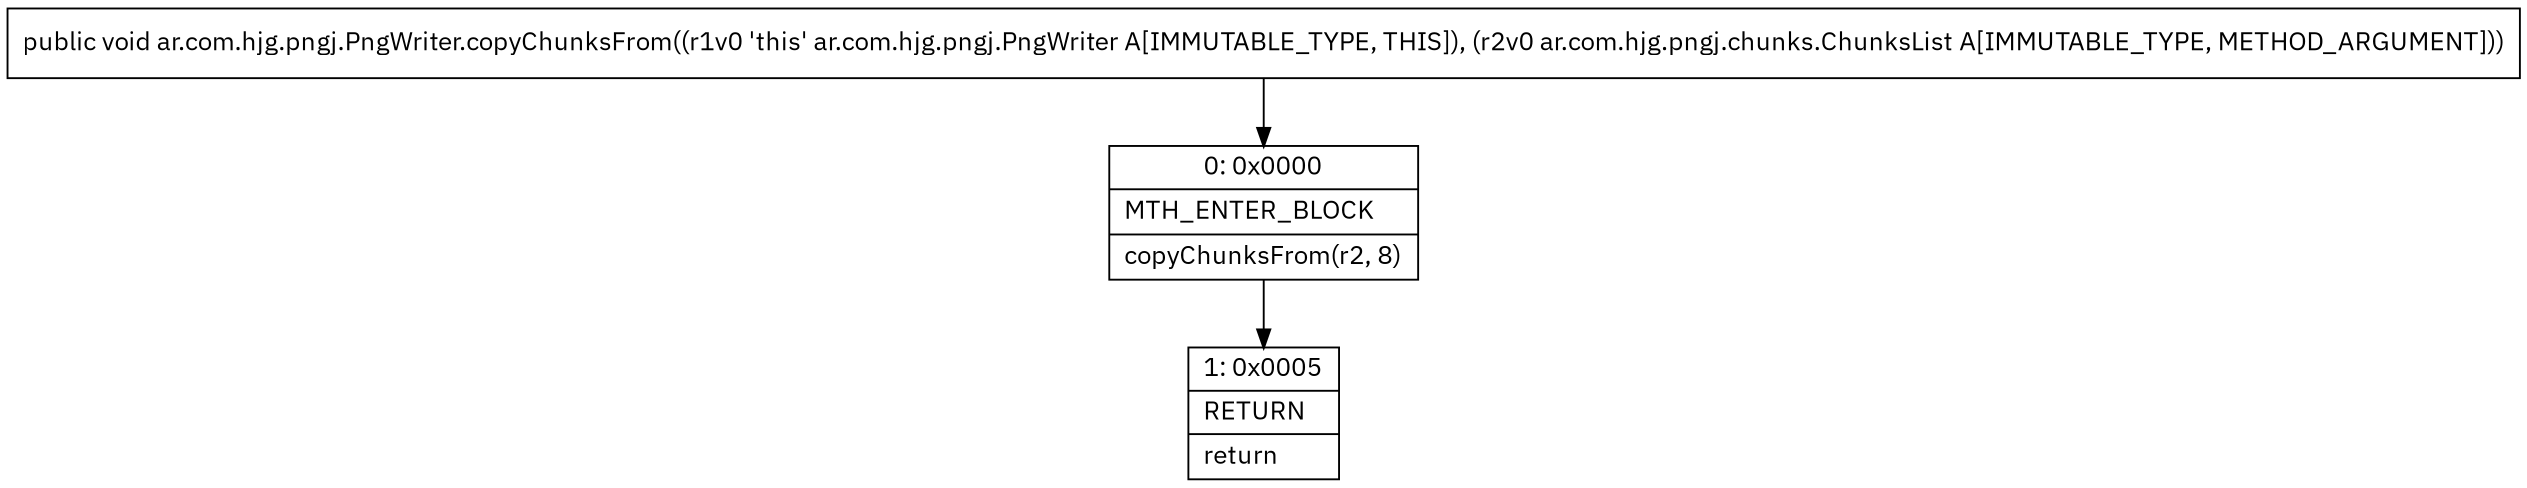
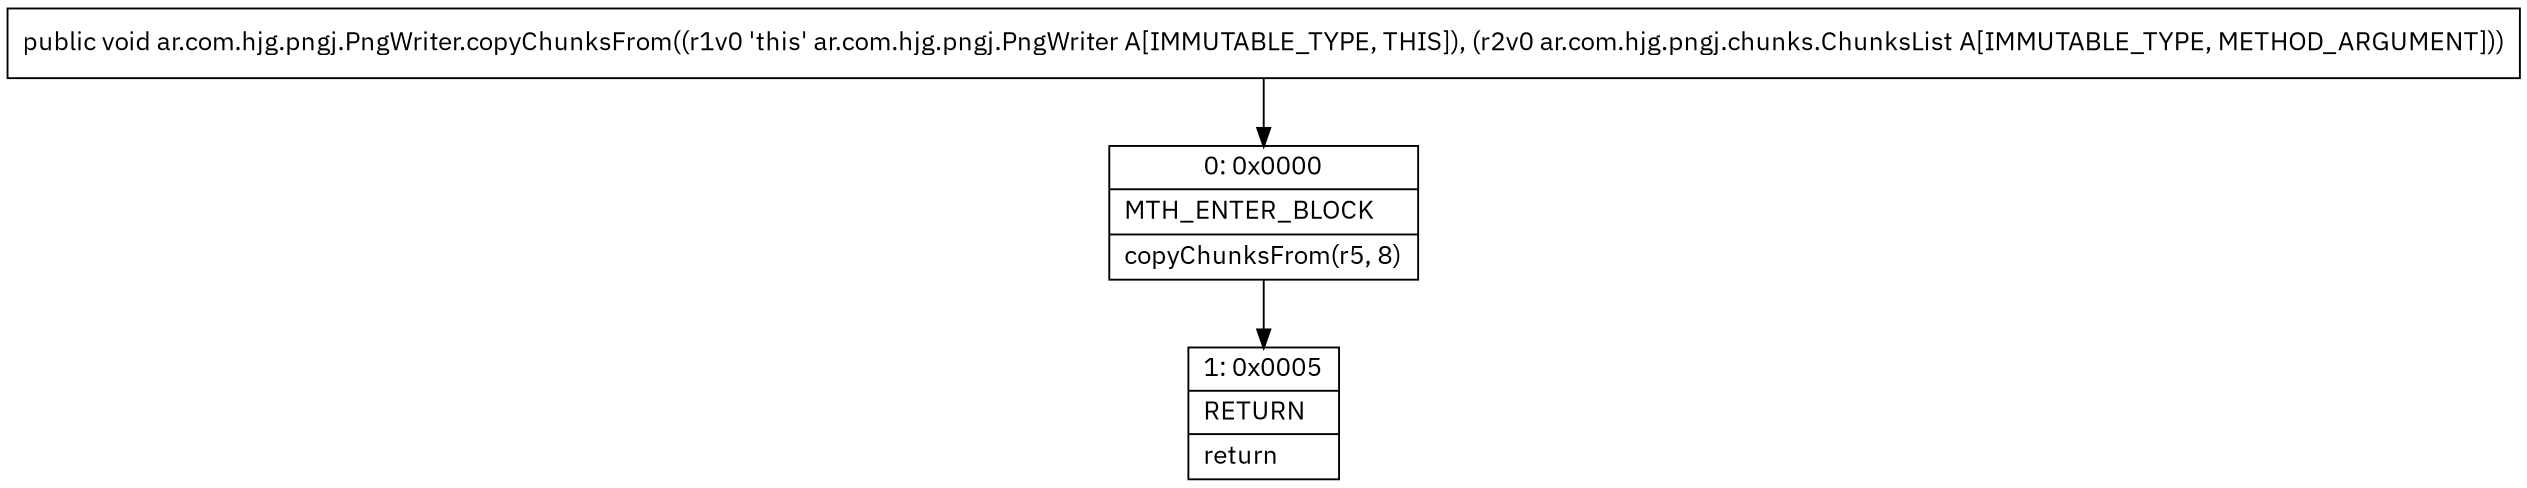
node "0: 0x0000": text "copyChunksFrom(r2, 8)" -> "copyChunksFrom(r5, 8)"
